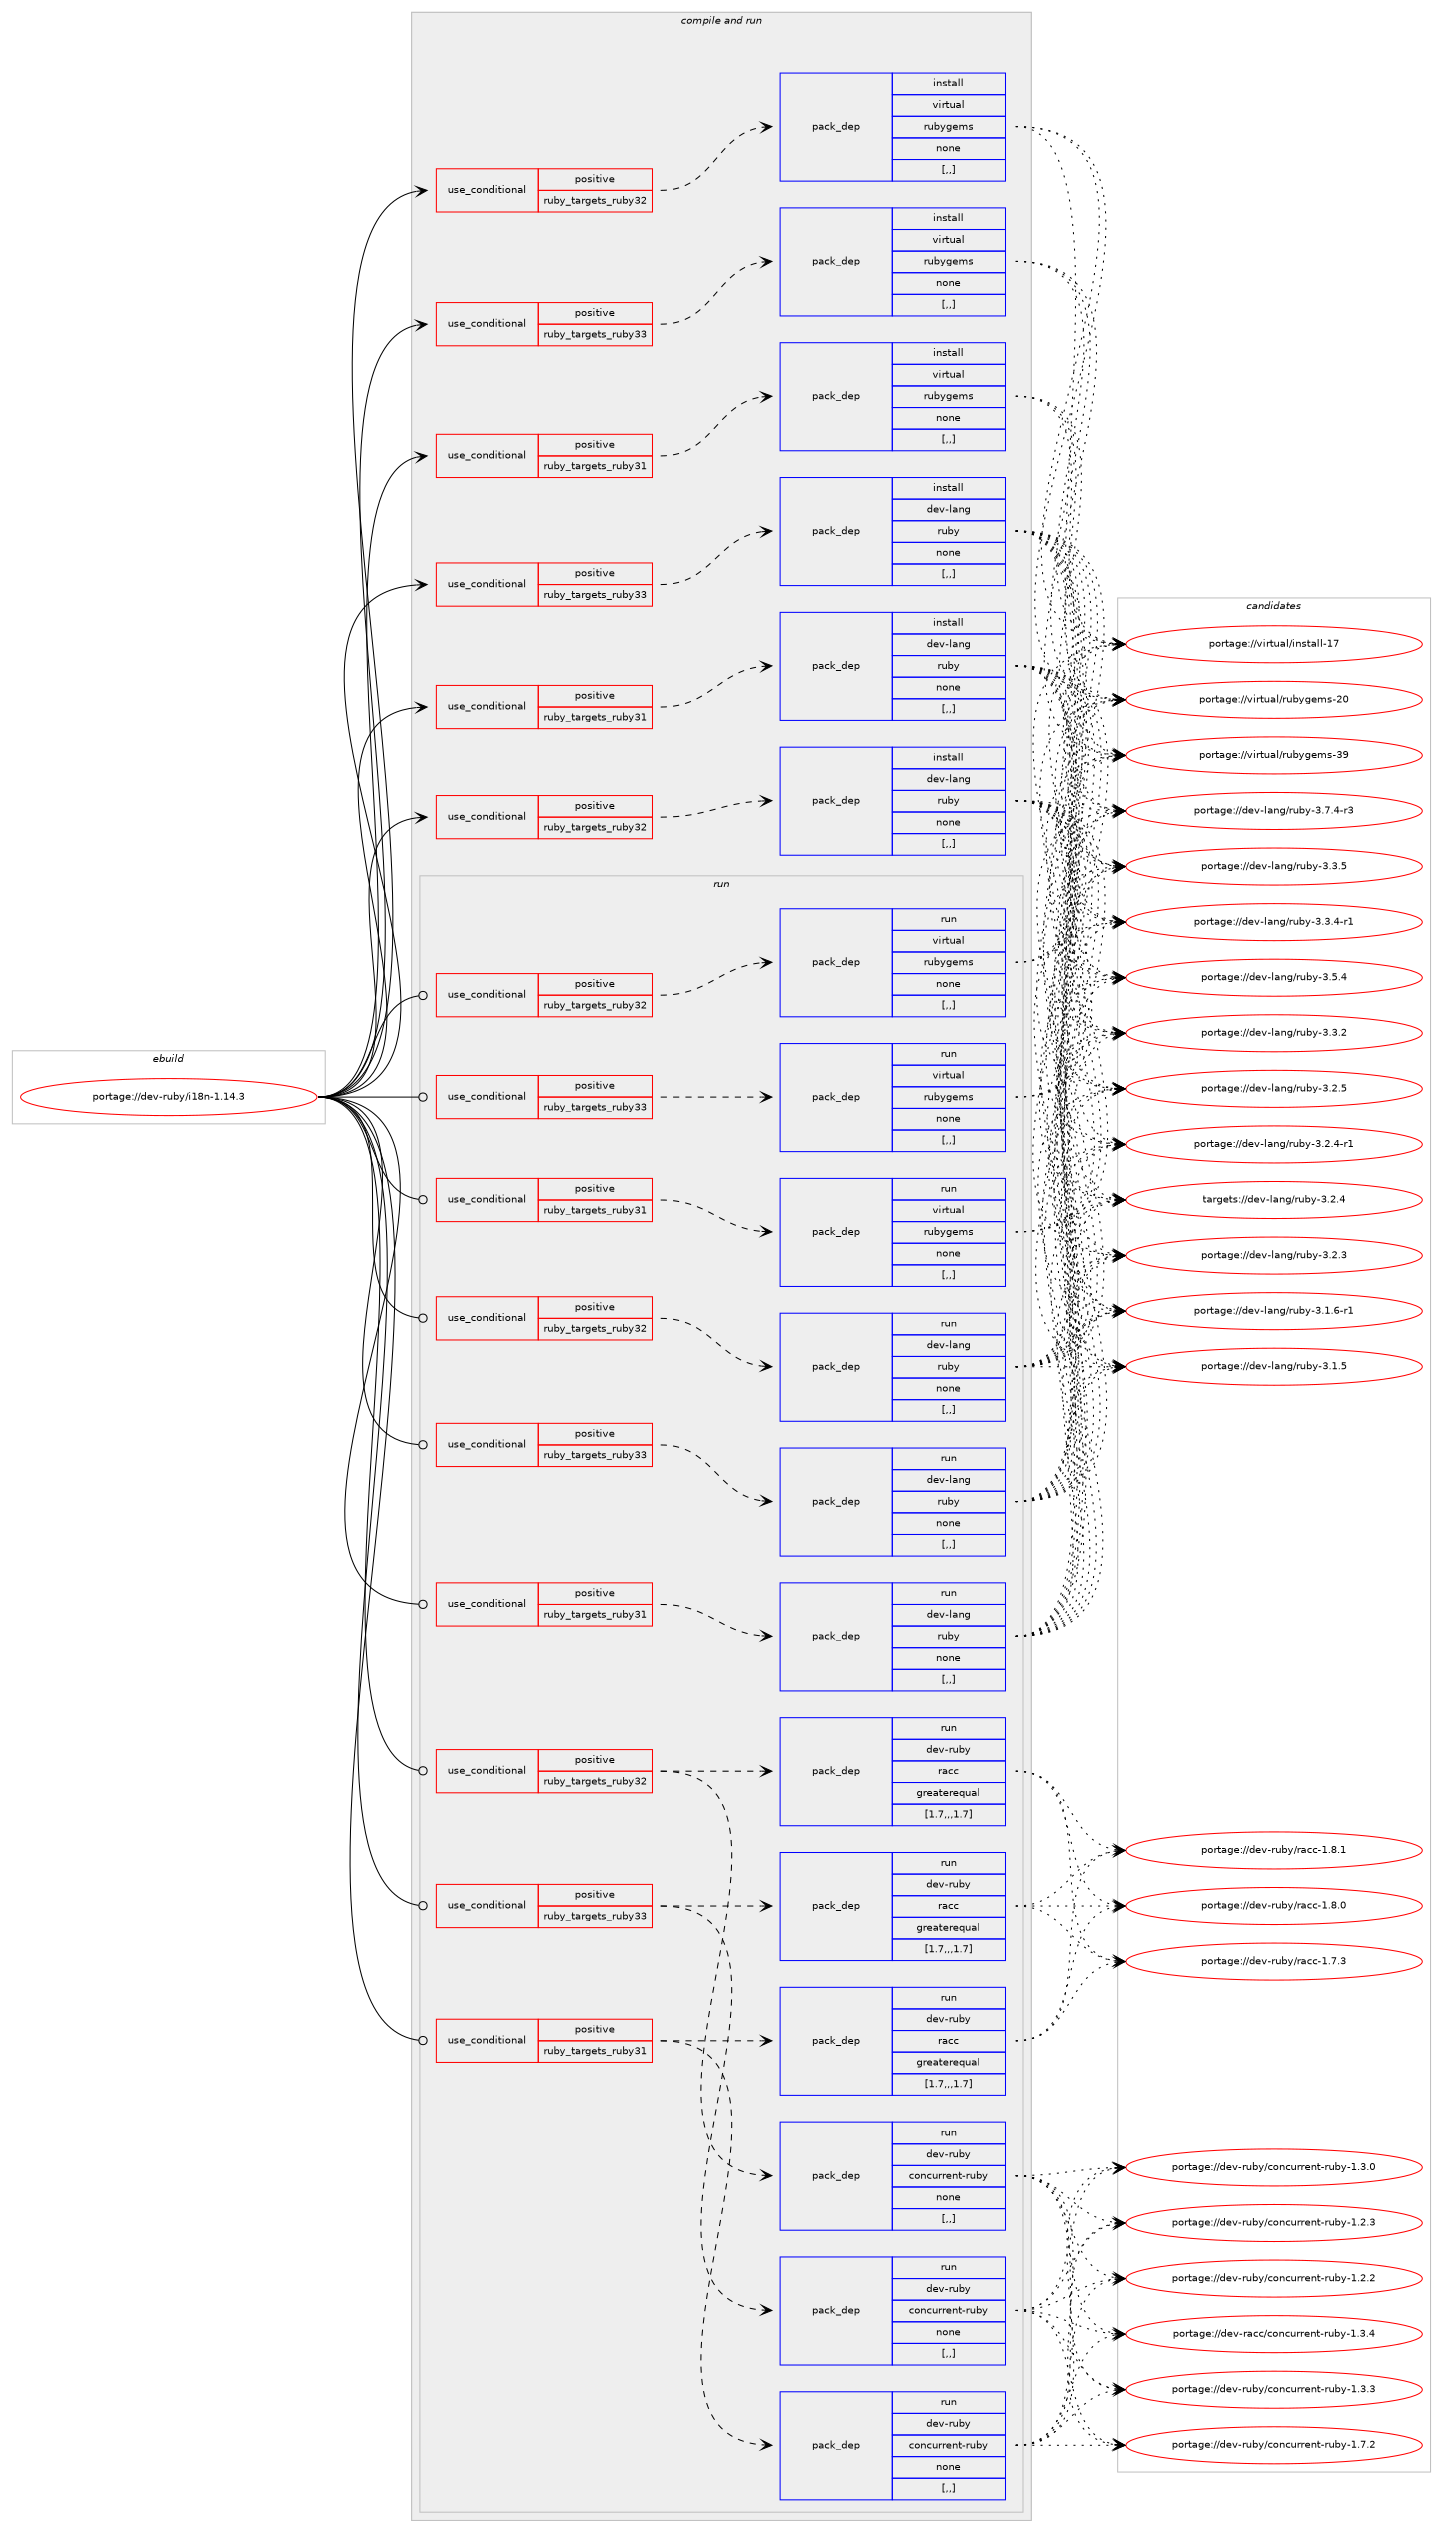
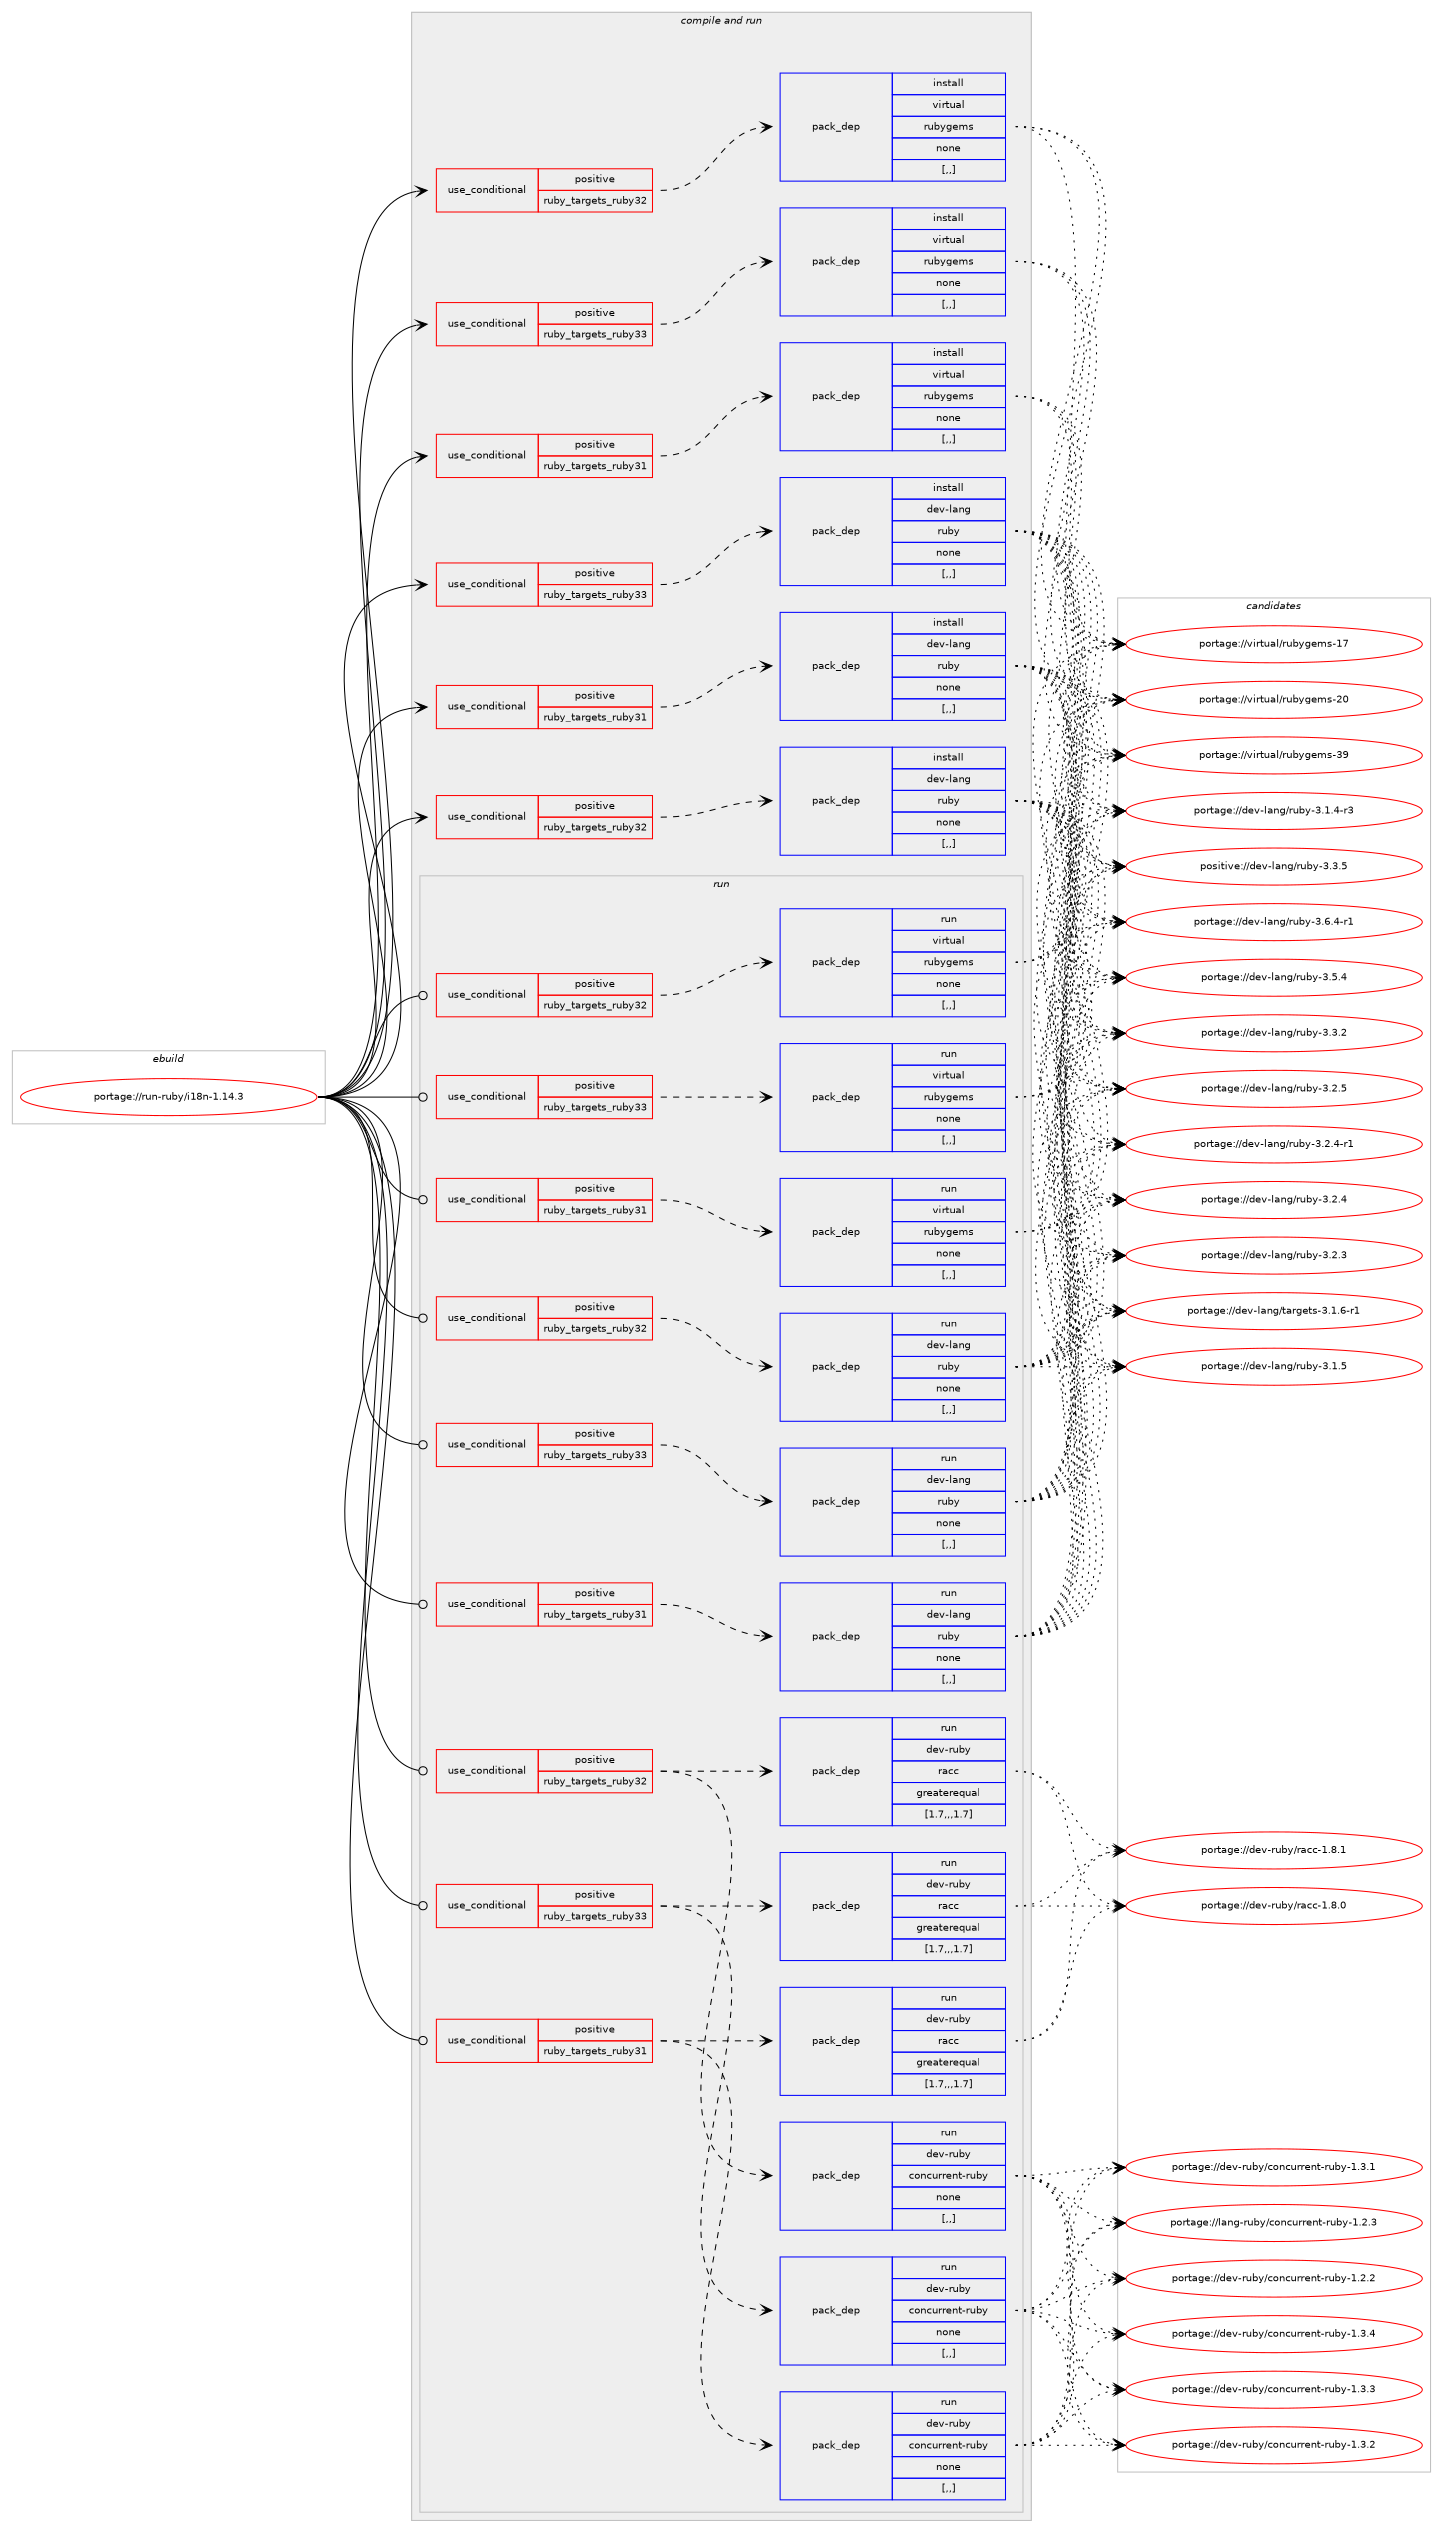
node "portage://virtual/install-17": label "portage://virtual/install-17" -> "portage://virtual/rubygems-17"
node "portage://dev-lang/ruby-3.7.4-r3": label "portage://dev-lang/ruby-3.7.4-r3" -> "portage://dev-lang/ruby-3.1.4-r3"
node "portage://dev-lang/ruby-3.3.5": label "portage://dev-lang/ruby-3.3.5" -> "positive://dev-lang/ruby-3.3.5"
node "portage://dev-lang/ruby-3.3.4-r1": label "portage://dev-lang/ruby-3.3.4-r1" -> "portage://dev-lang/ruby-3.6.4-r1"
node "portage://dev-ruby/i18n-1.14.3": label "portage://dev-ruby/i18n-1.14.3" -> "portage://run-ruby/i18n-1.14.3"
node "targets://dev-lang/ruby-3.2.4": label "targets://dev-lang/ruby-3.2.4" -> "portage://dev-lang/ruby-3.2.4"
node "portage://dev-lang/ruby-3.1.6-r1": label "portage://dev-lang/ruby-3.1.6-r1" -> "portage://dev-lang/targets-3.1.6-r1"
node "portage://dev-ruby/racc-1.7.3": removed
node "portage://dev-ruby/concurrent-ruby-1.3.0": label "portage://dev-ruby/concurrent-ruby-1.3.0" -> "portage://dev-ruby/concurrent-ruby-1.3.1"
node "portage://dev-ruby/concurrent-ruby-1.2.3": label "portage://dev-ruby/concurrent-ruby-1.2.3" -> "portage://lang-ruby/concurrent-ruby-1.2.3"
node "portage://dev-racc/concurrent-ruby-1.3.4": label "portage://dev-racc/concurrent-ruby-1.3.4" -> "portage://dev-ruby/concurrent-ruby-1.3.4"
node "portage://dev-ruby/concurrent-ruby-1.7.2": label "portage://dev-ruby/concurrent-ruby-1.7.2" -> "portage://dev-ruby/concurrent-ruby-1.3.2"
